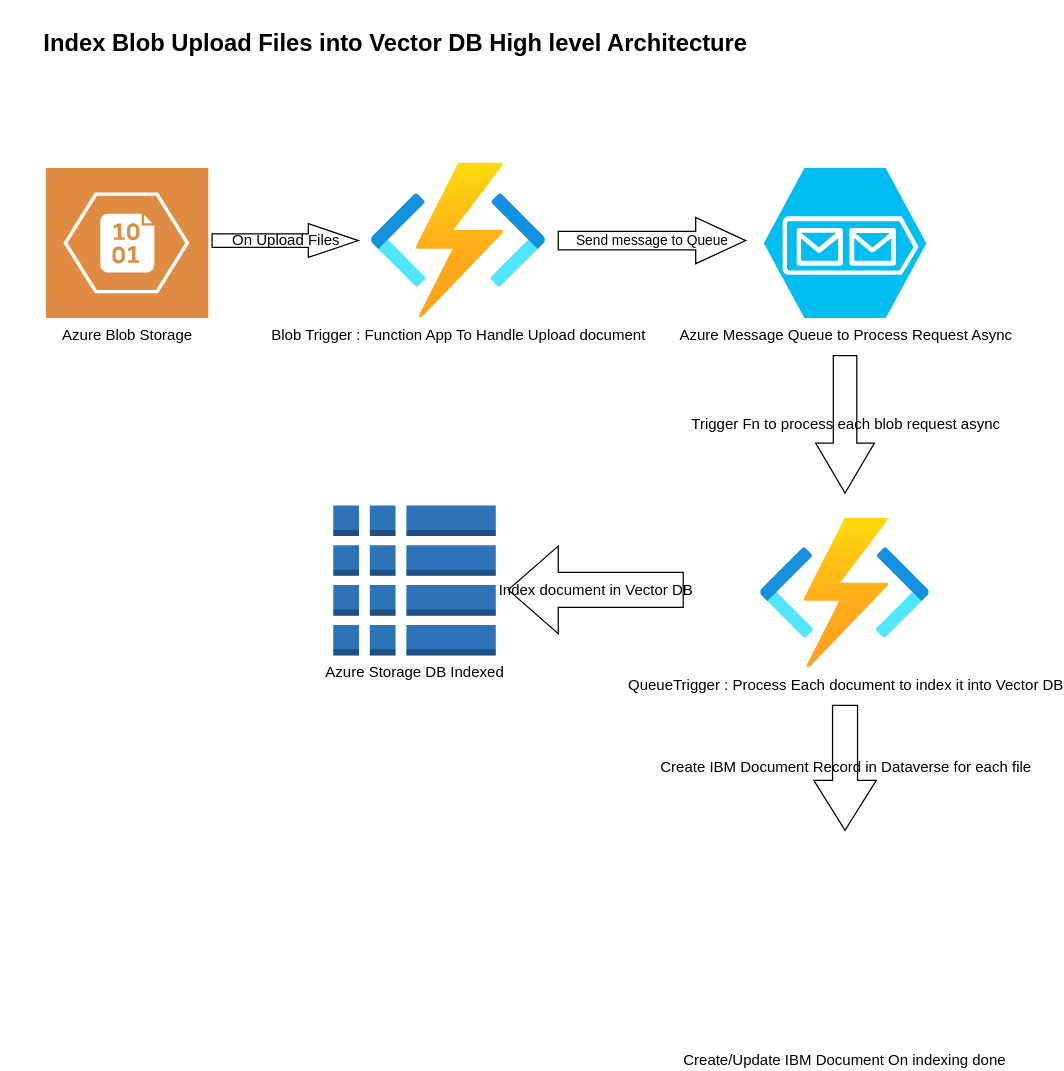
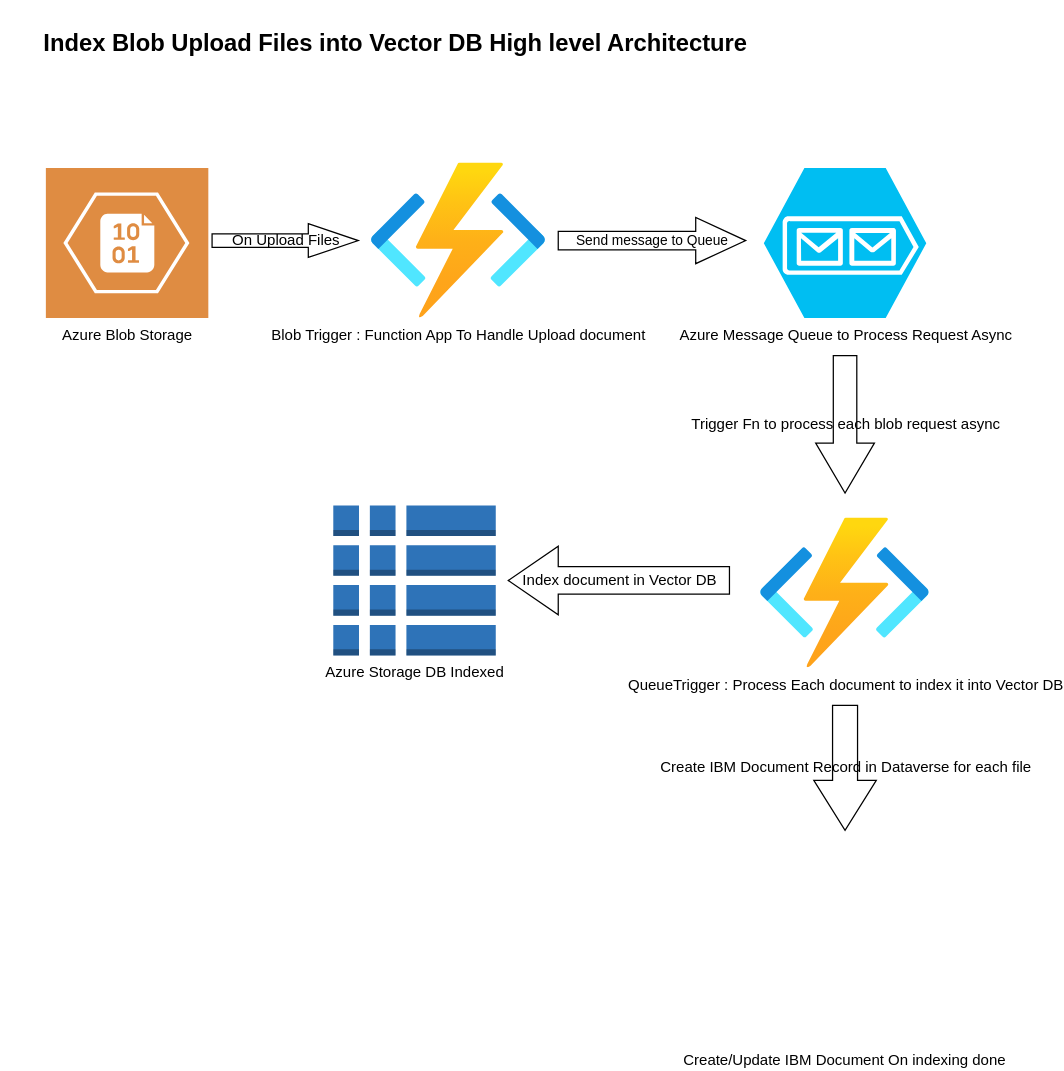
node "Index document in Vector DB": size 175x88 -> 221x69
